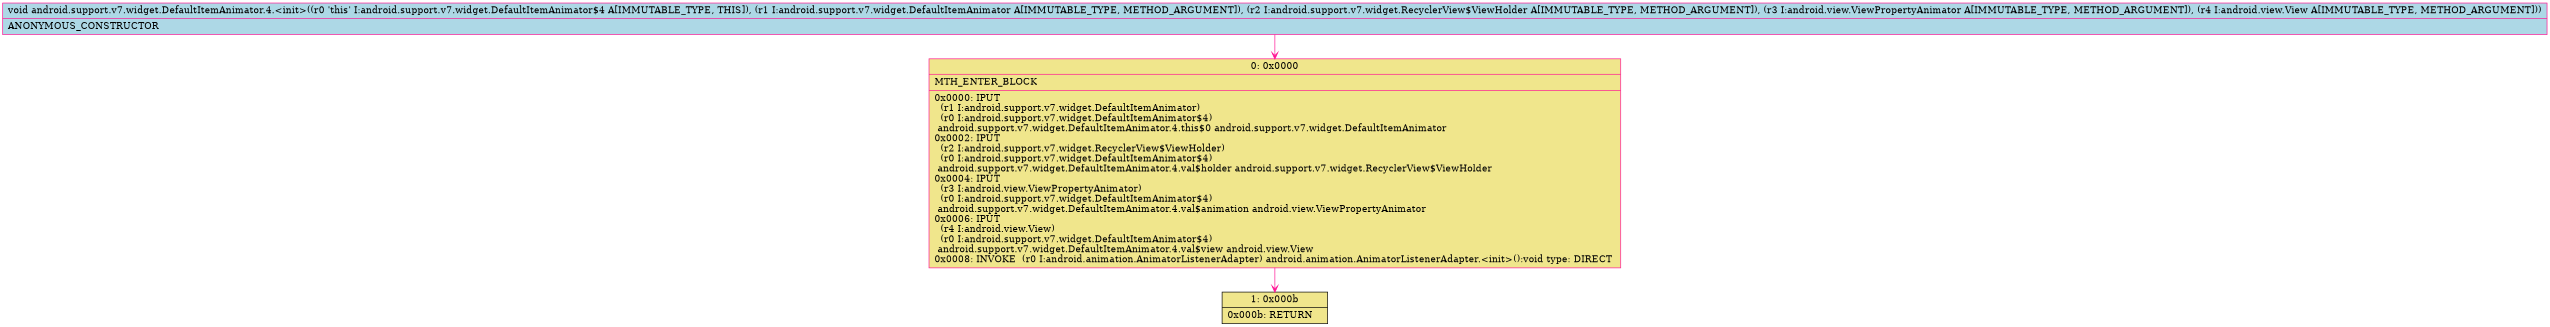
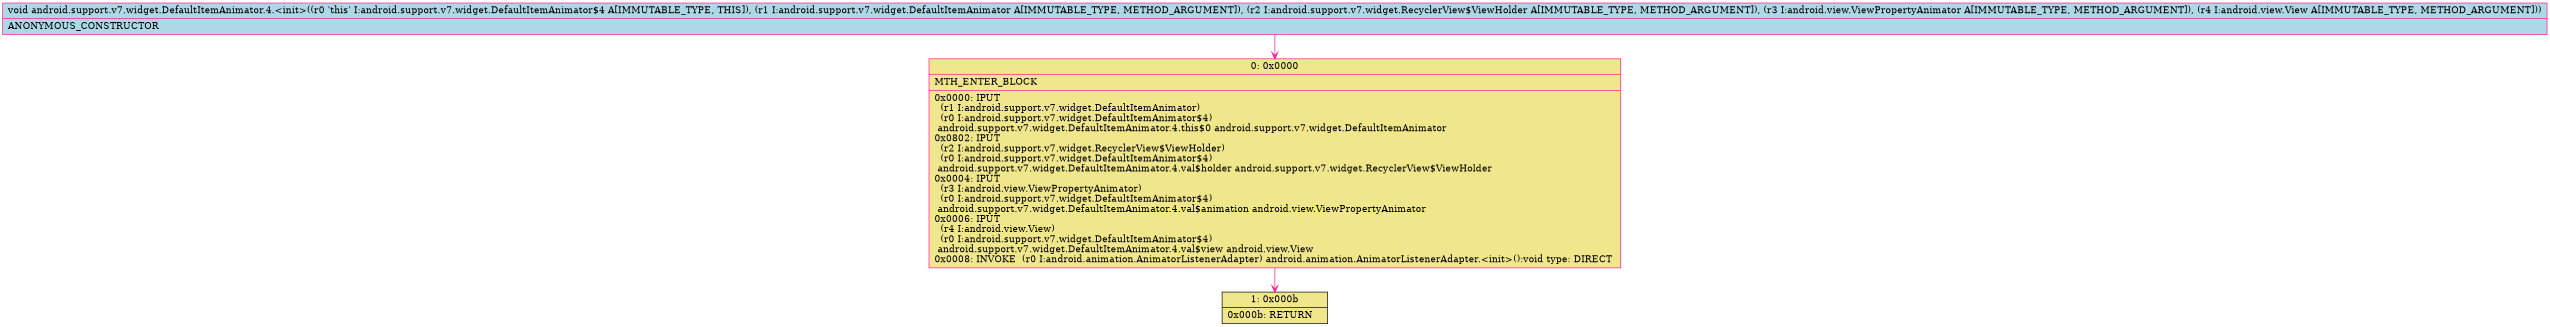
node "0: 0x0000": text "0x0002: IPUT" -> "0x0802: IPUT"
